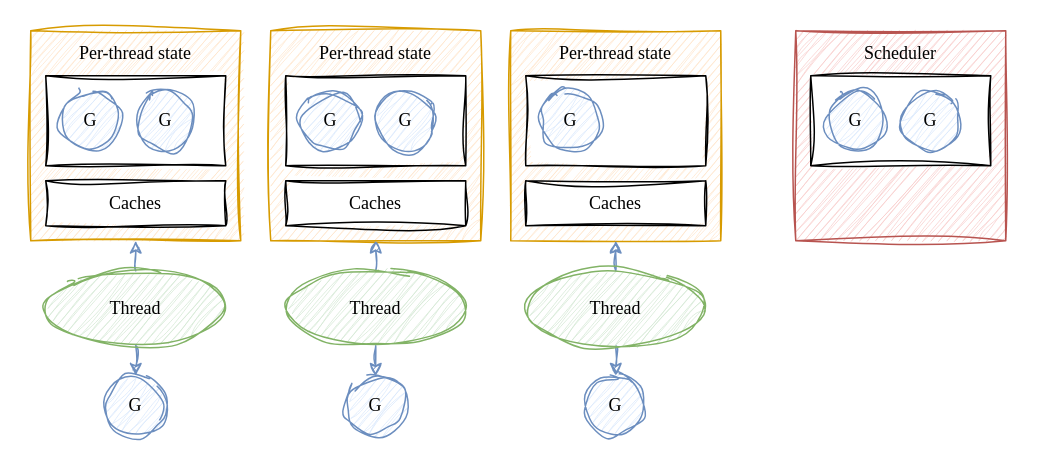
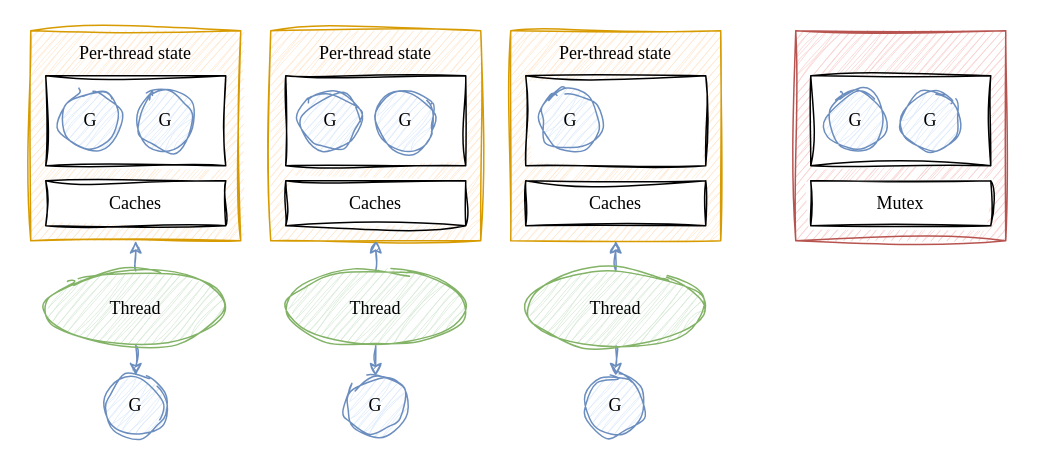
node "Scheduler": removed
node "Mutex": added
